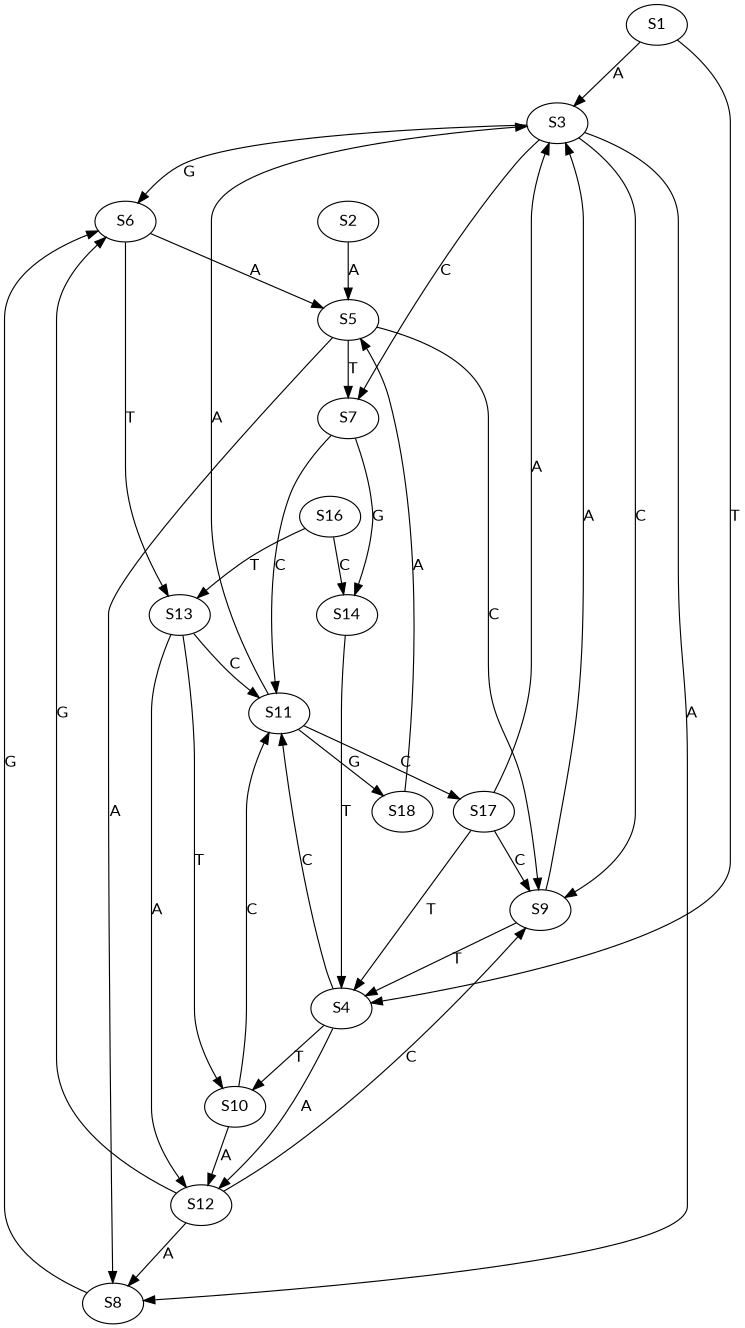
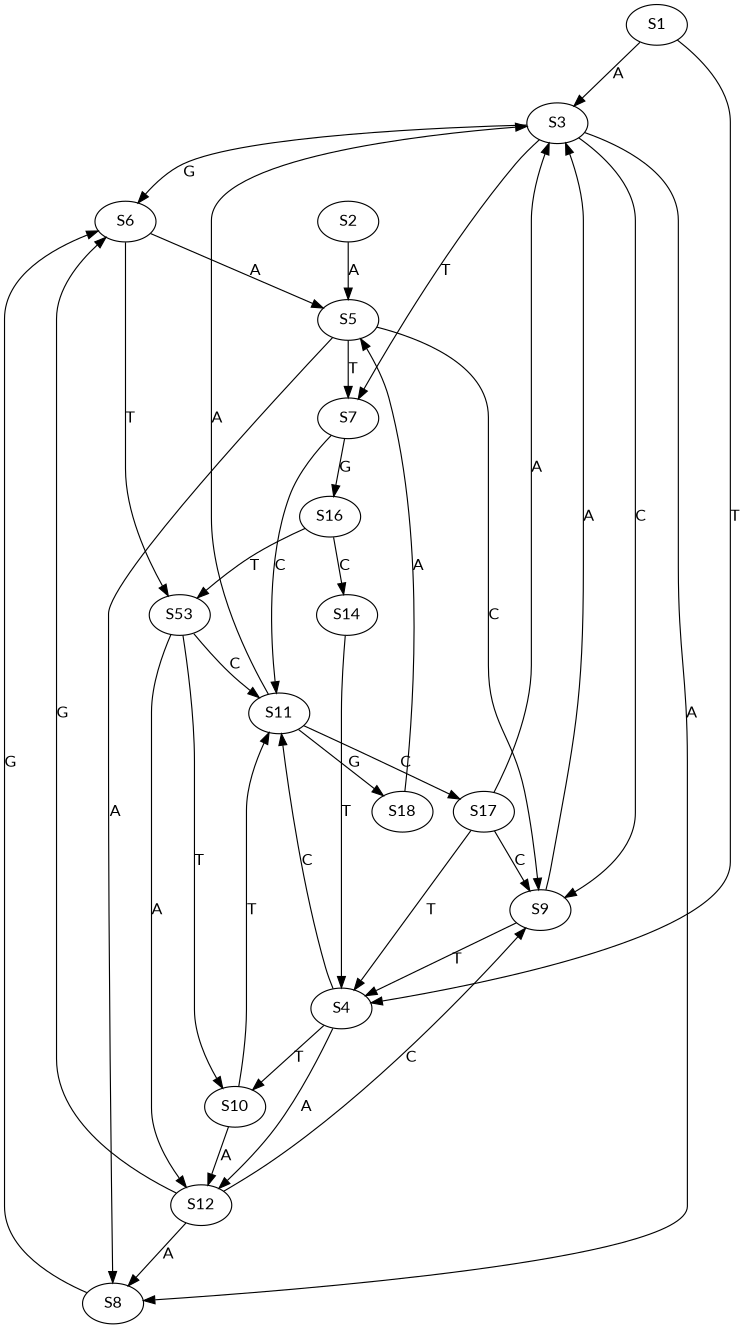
edge "S3" -> "S7": label "C" -> "T"
edge "S7" -> "S14": now "S7" -> "S16"
node "S13": label "S13" -> "S53"
edge "S10" -> "S11": label "C" -> "T"
